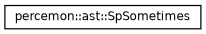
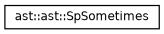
node "percemon::ast::SpSometimes": label "percemon::ast::SpSometimes" -> "ast::ast::SpSometimes"
